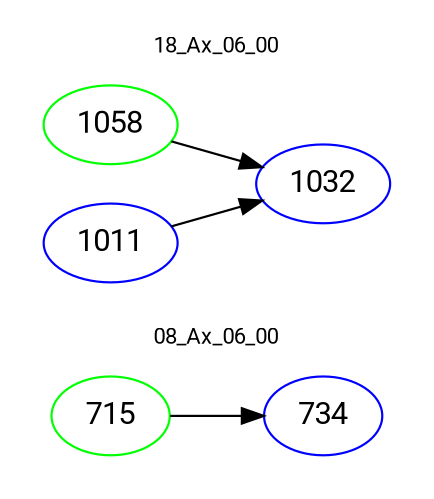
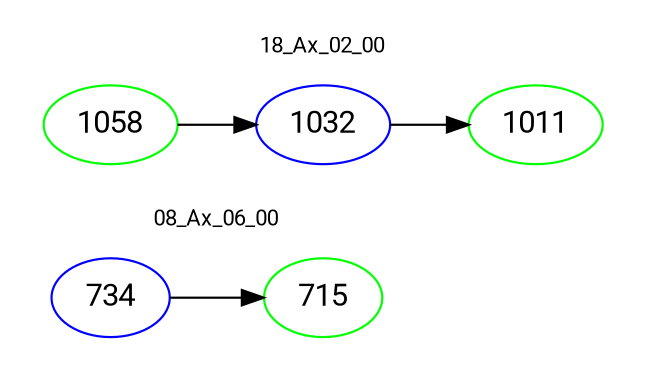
cluster "18_Ax_06_00": label "18_Ax_06_00" -> "18_Ax_02_00"
edge "1011" -> "1032": reversed
node "1011": color blue -> green
edge "715" -> "734": reversed
